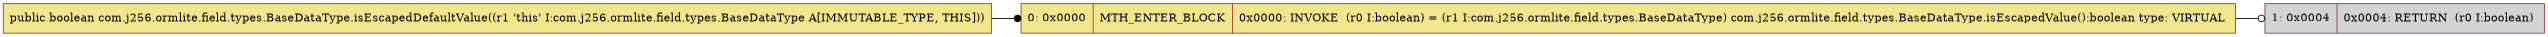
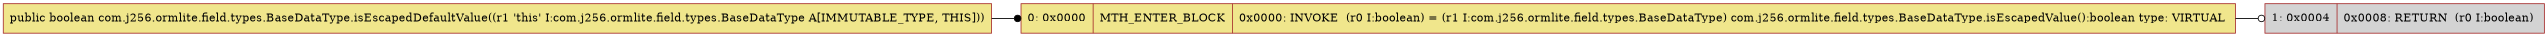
node "1: 0x0004": text "0x0004: RETURN  (r0 I:boolean)" -> "0x0008: RETURN  (r0 I:boolean)"
